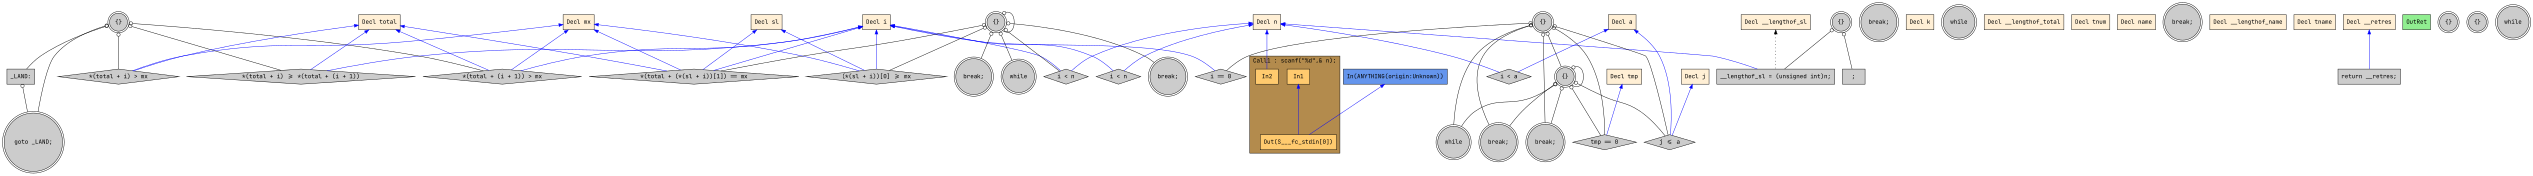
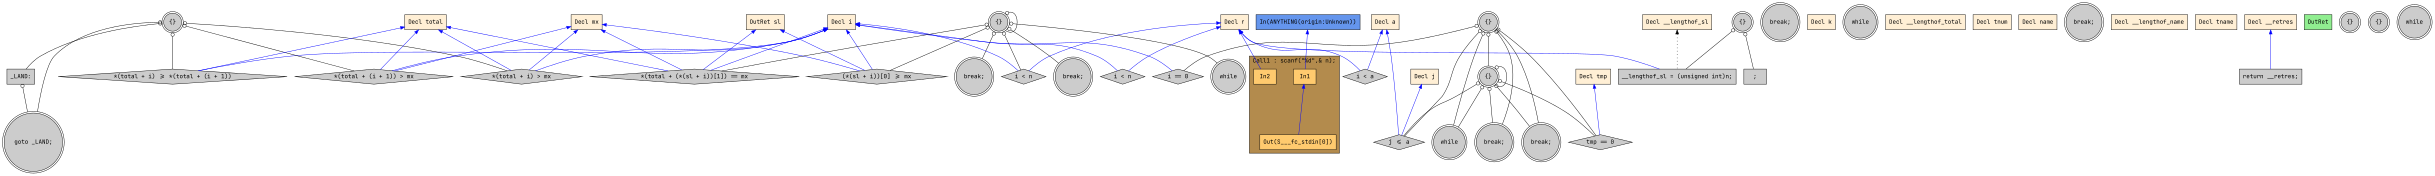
node "Decl sl": label "Decl sl" -> "OutRet sl"
edge "*(total + i) > mx" -> "Decl i": added
edge "Out(S___fc_stdin[0])" -> "In(ANYTHING(origin:Unknown))": now "In1" -> "In(ANYTHING(origin:Unknown))"
